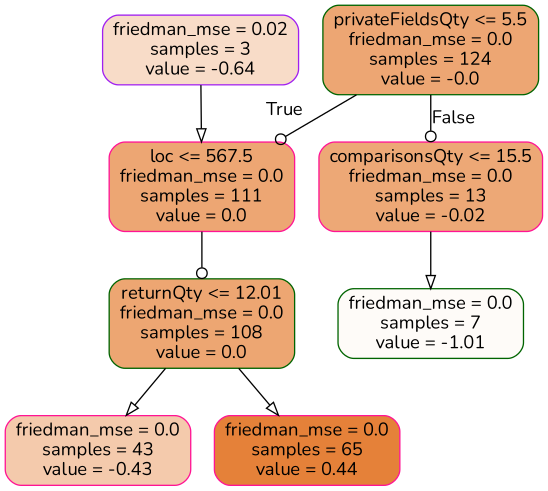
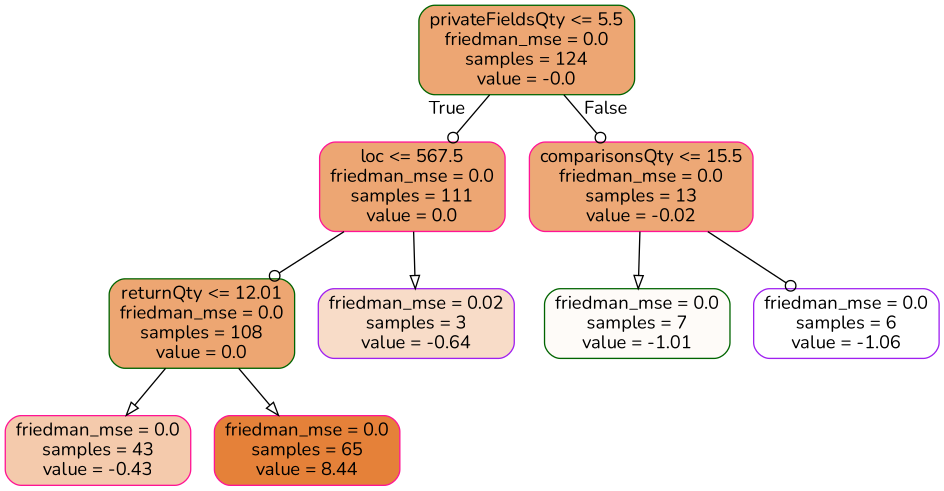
edge "friedman_mse = 0.02 samples = 3 value = -0.64" -> "loc <= 567.5 friedman_mse = 0.0 samples = 111 value = 0.0": reversed
node "friedman_mse = 0.0 samples = 6 value = -1.06": added
node "friedman_mse = 0.0 samples = 65 value = 0.44": label "friedman_mse = 0.0 samples = 65 value = 0.44" -> "friedman_mse = 0.0 samples = 65 value = 8.44"
